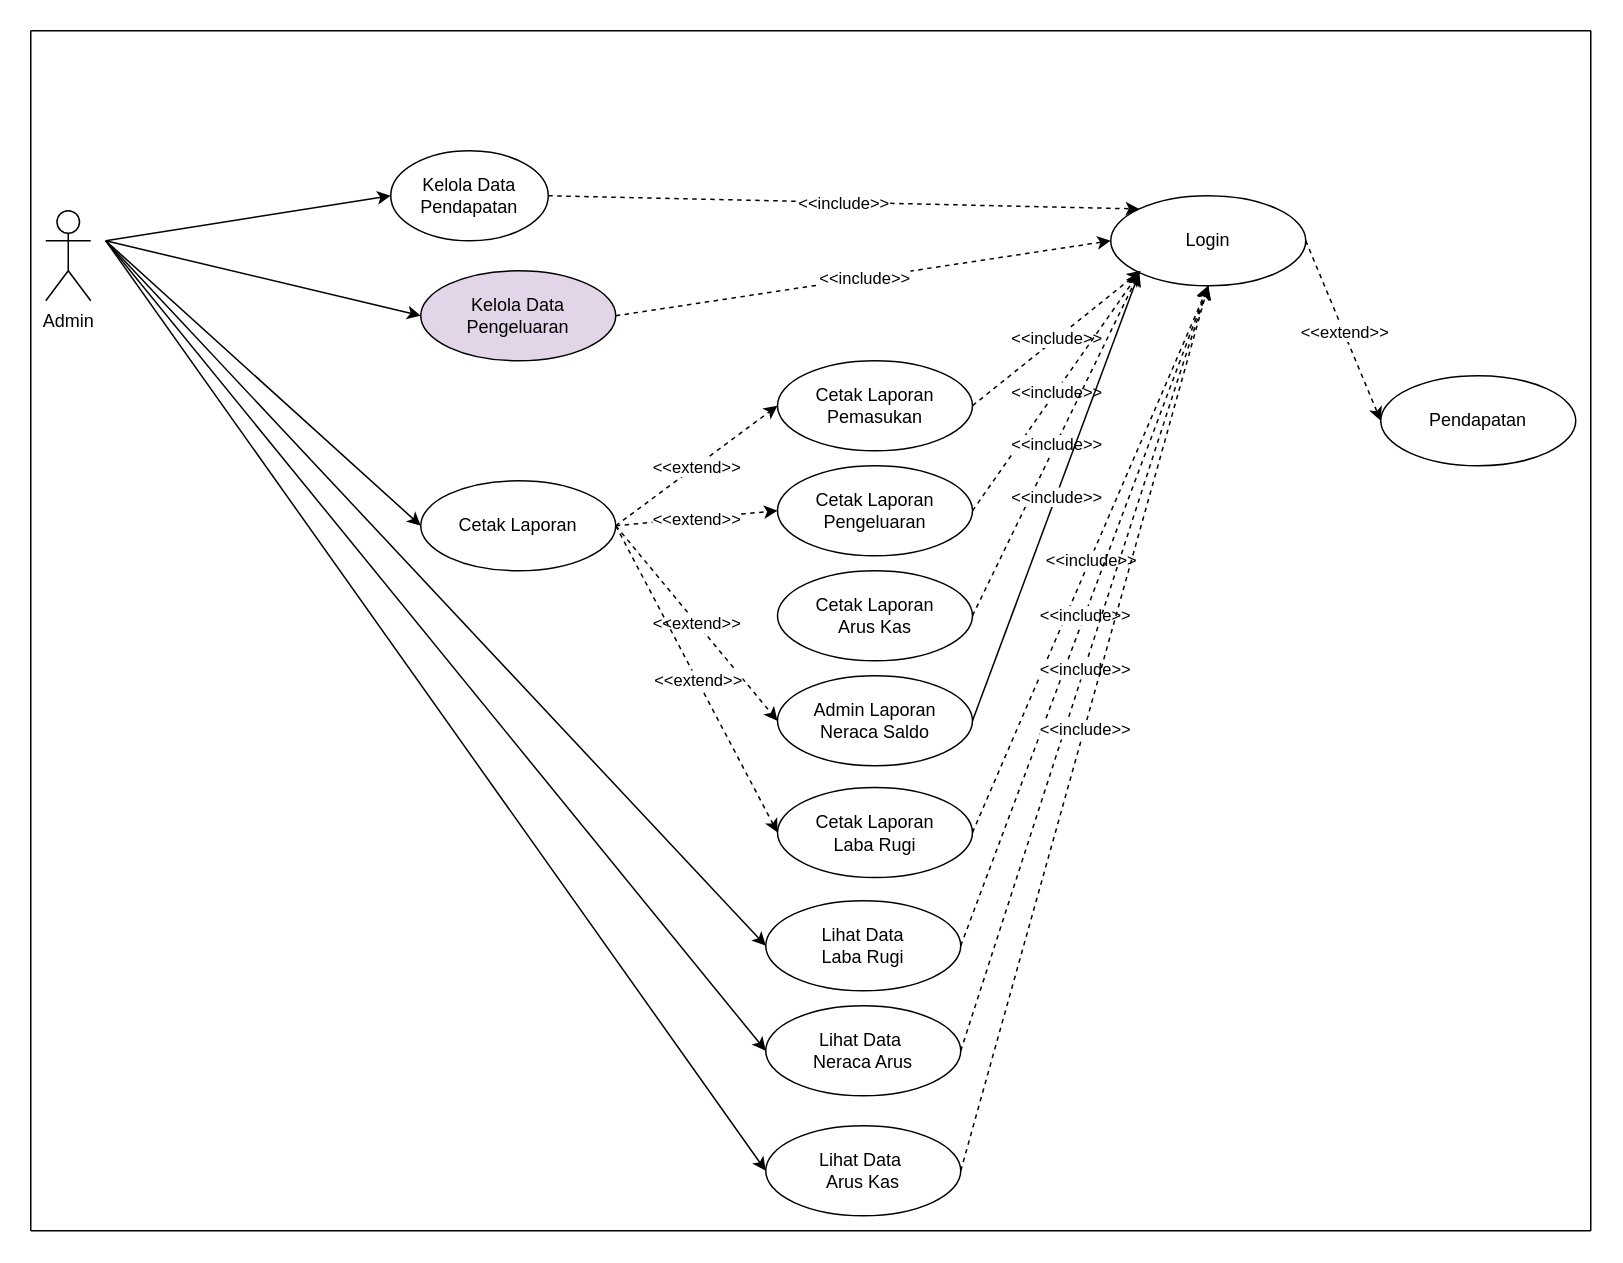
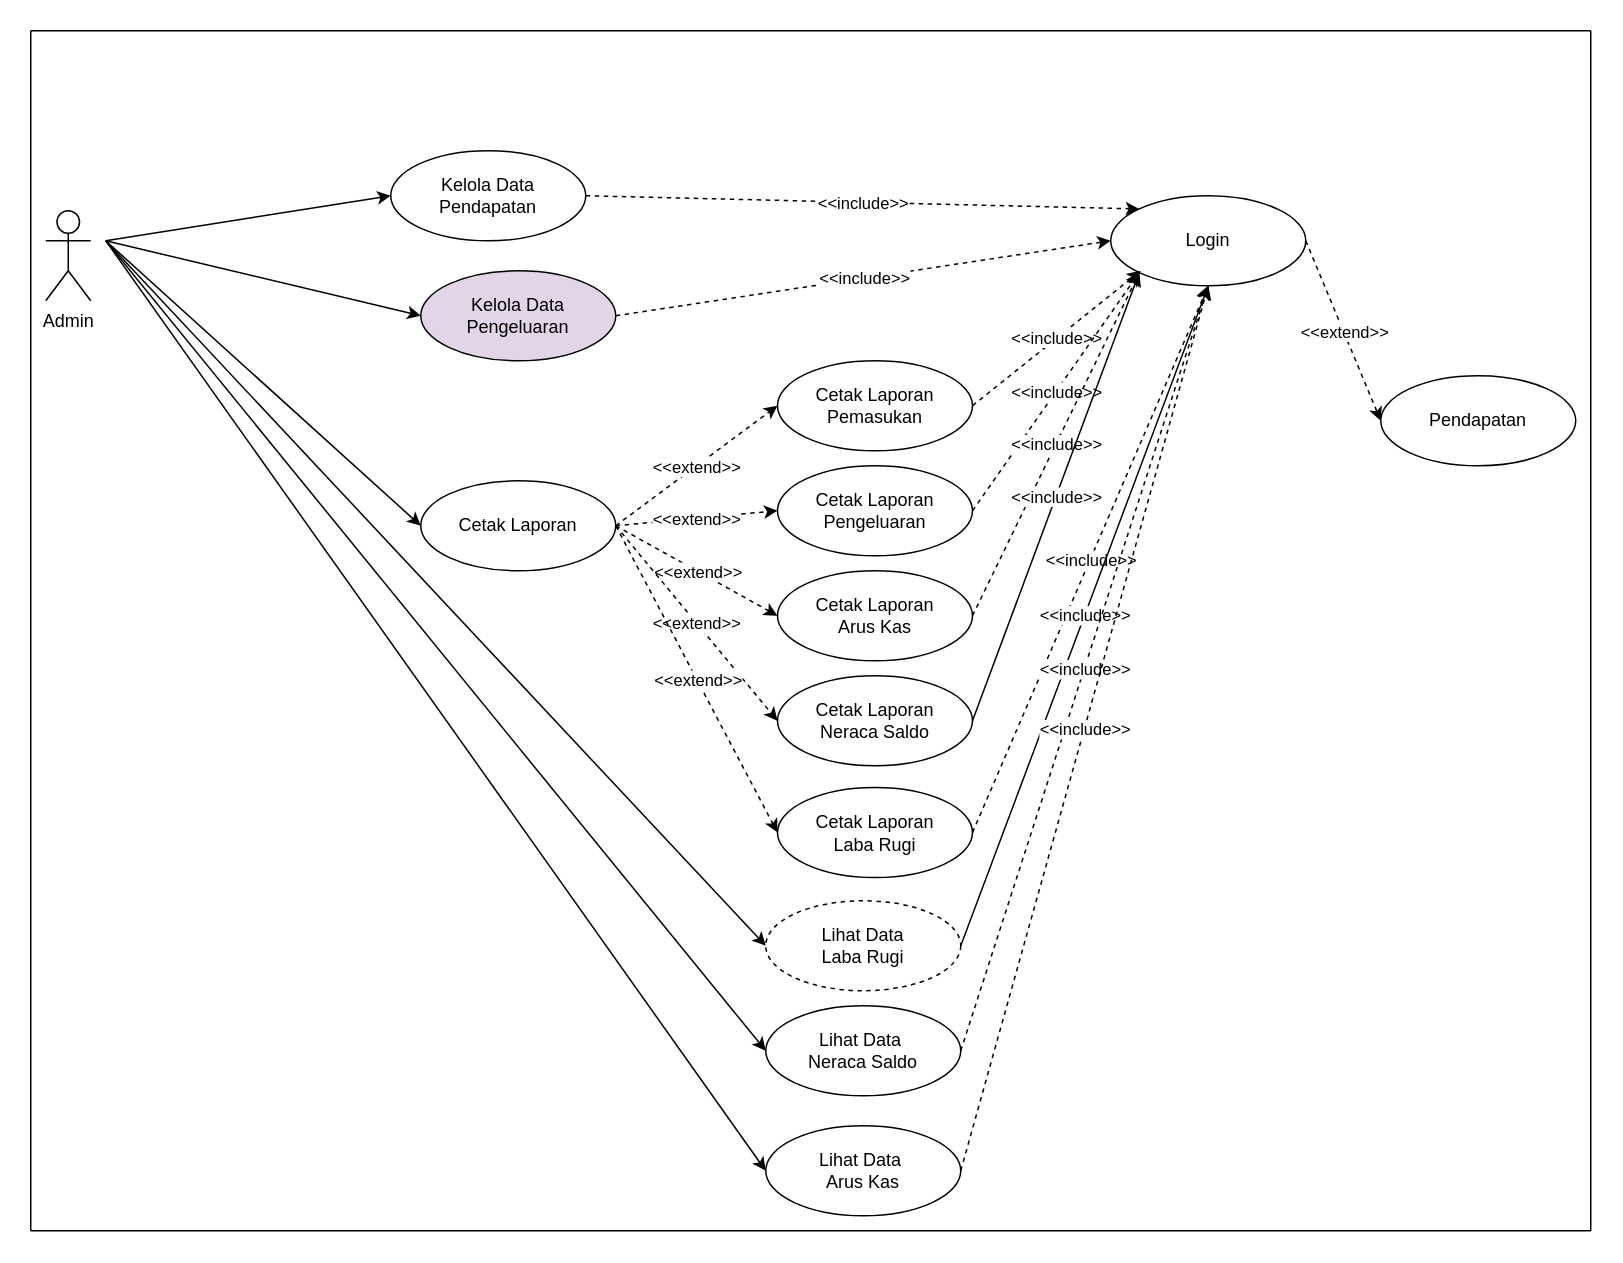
node "Kelola Data Pendapatan": size 158x90 -> 195x90
edge "Lihat Data Laba Rugi" -> "Login": style dashed -> solid
edge "Cetak Laporan" -> "Cetak Laporan Arus Kas": added, label "<<extend>>"
node "Admin Laporan Neraca Saldo": label "Admin Laporan Neraca Saldo" -> "Cetak Laporan Neraca Saldo"
node "Lihat Data Laba Rugi": style solid -> dashed
node "Lihat Data Neraca Arus": label "Lihat Data Neraca Arus" -> "Lihat Data Neraca Saldo"
